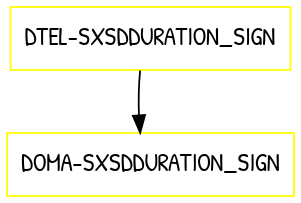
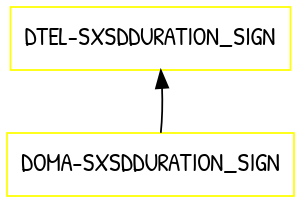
edge "DTEL-SXSDDURATION_SIGN" -> "DOMA-SXSDDURATION_SIGN": reversed
